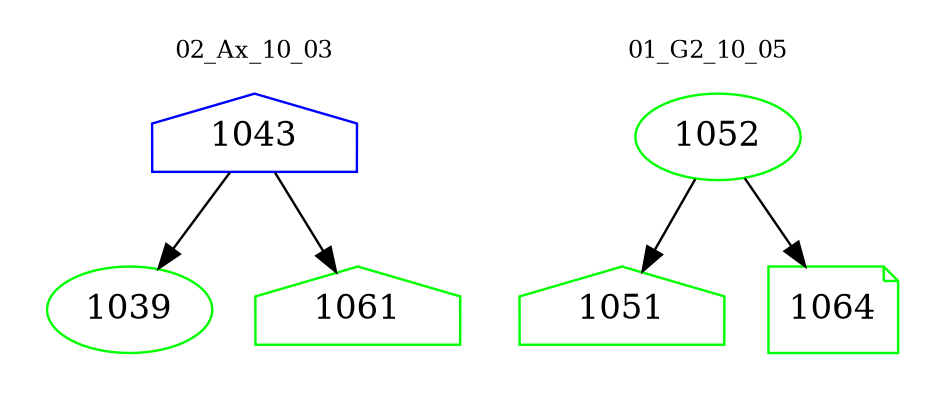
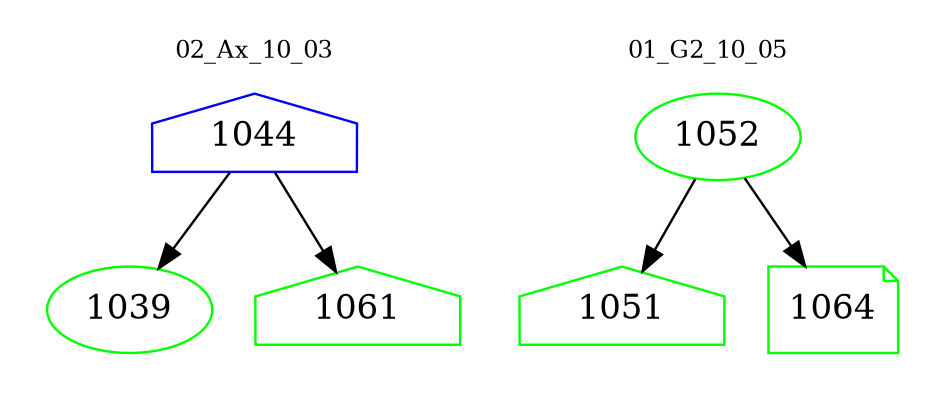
node "1043": label "1043" -> "1044"
